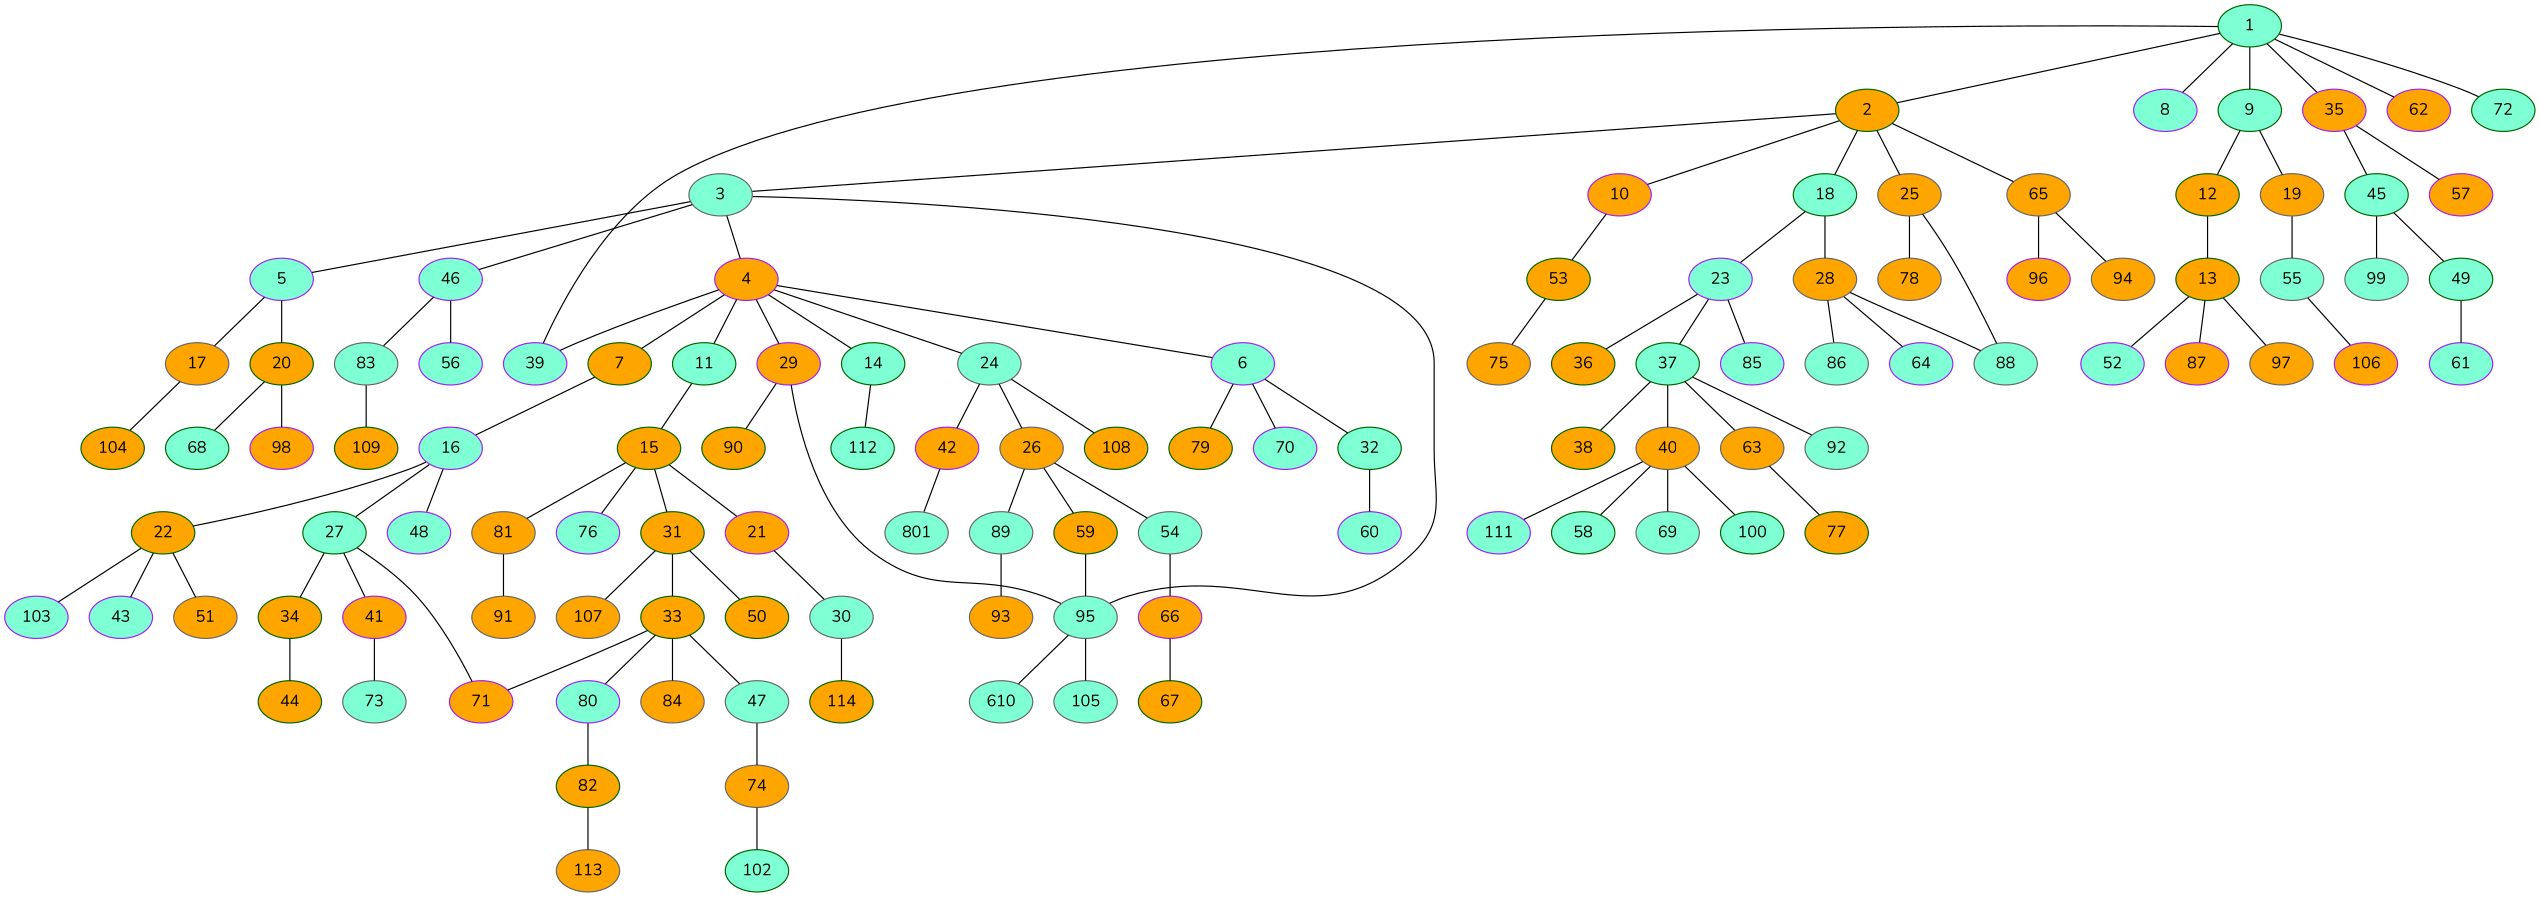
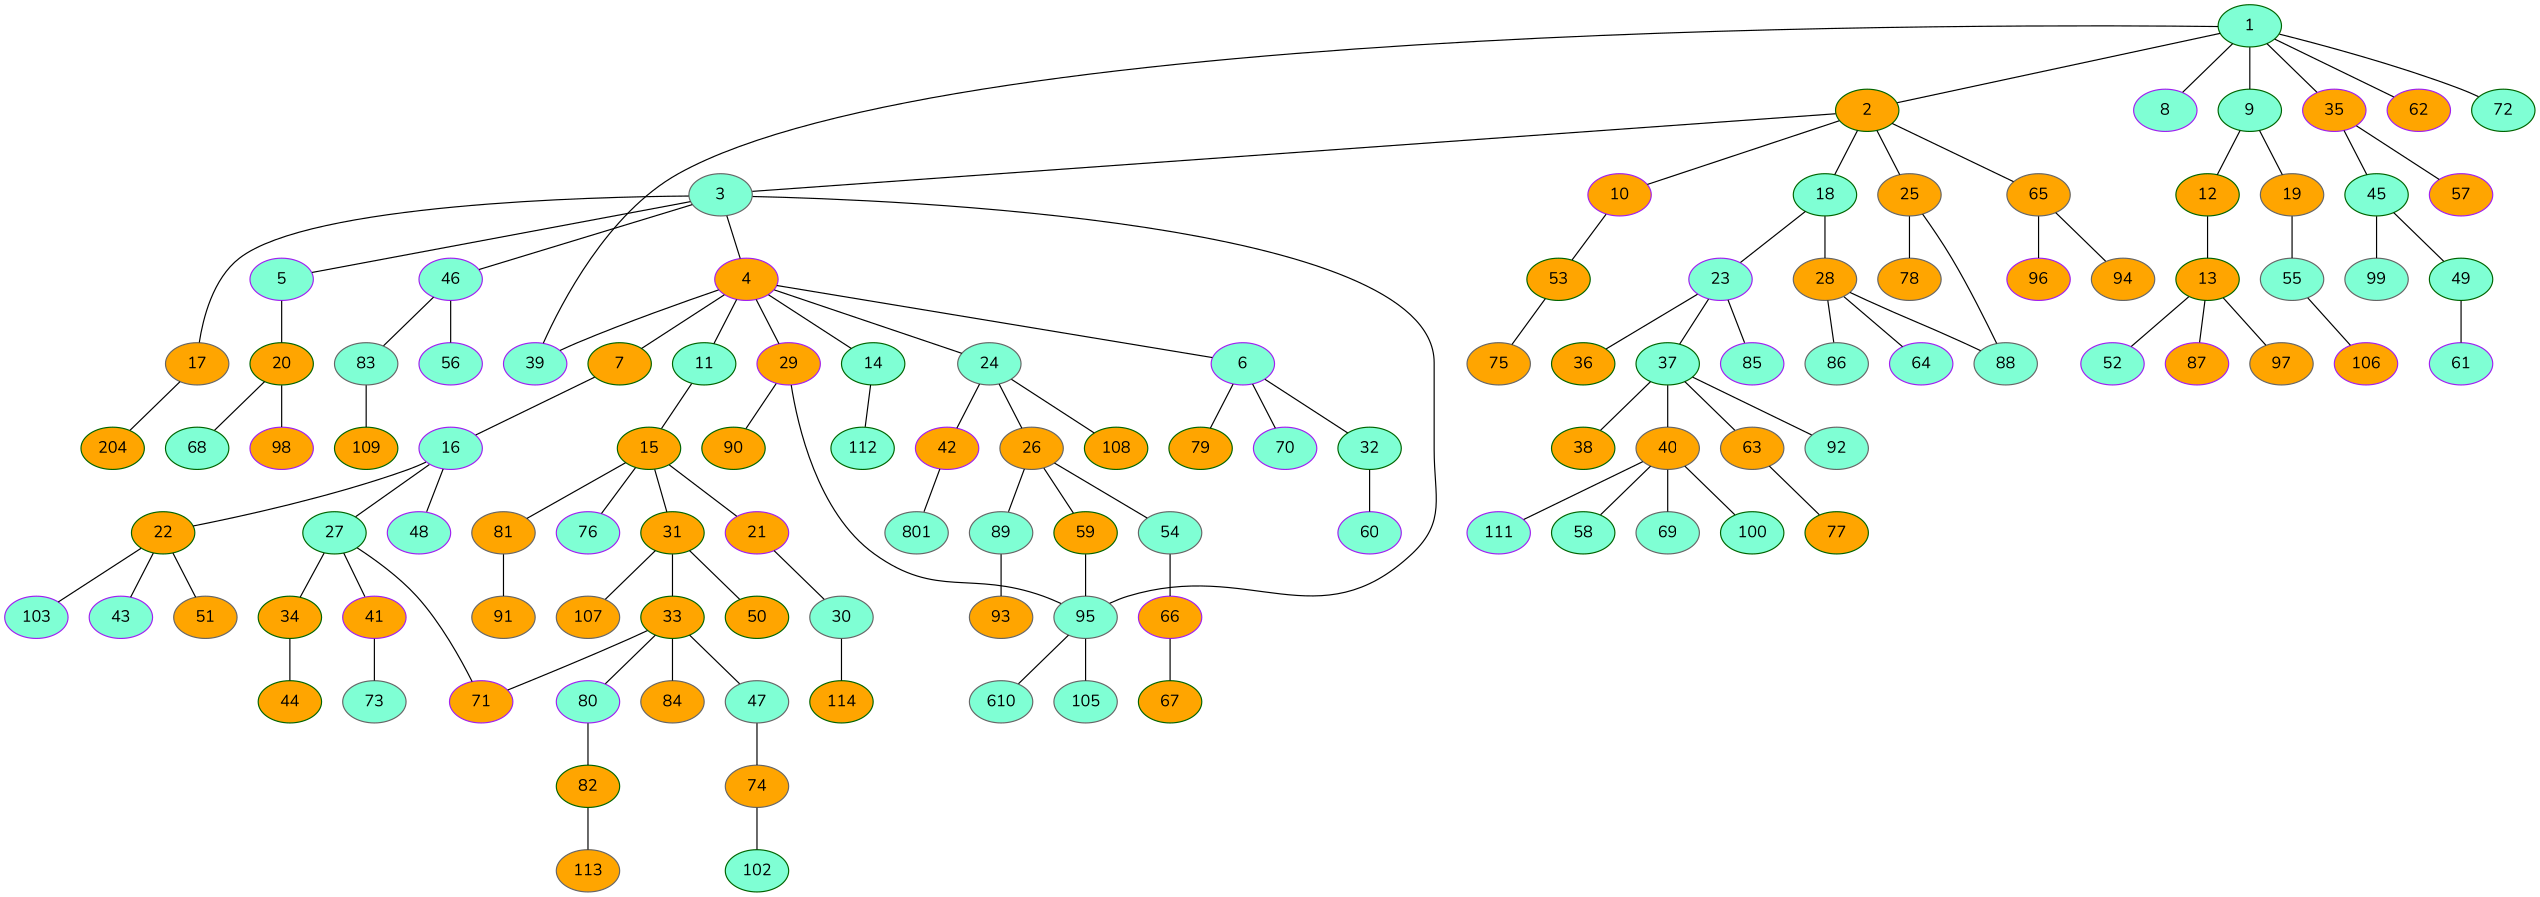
edge "5" -- "17": now "3" -- "17"
node "104": label "104" -> "204"
